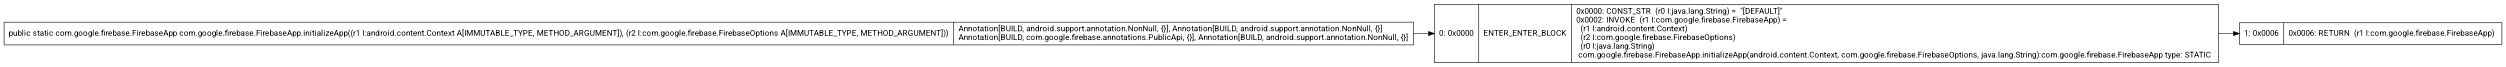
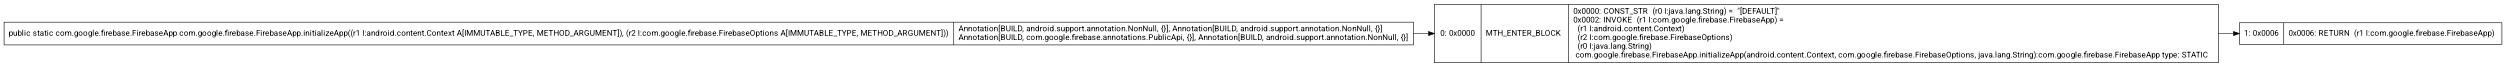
node "0: 0x0000": text "ENTER_ENTER_BLOCK" -> "MTH_ENTER_BLOCK"
